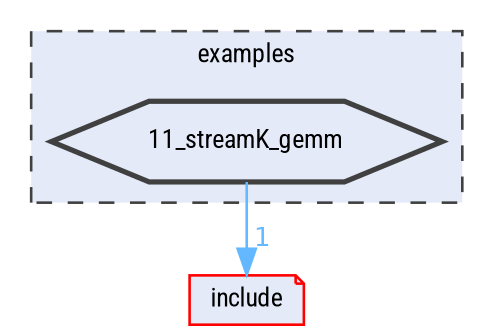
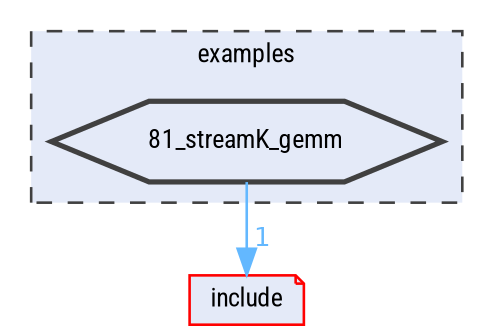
node "11_streamK_gemm": label "11_streamK_gemm" -> "81_streamK_gemm"
